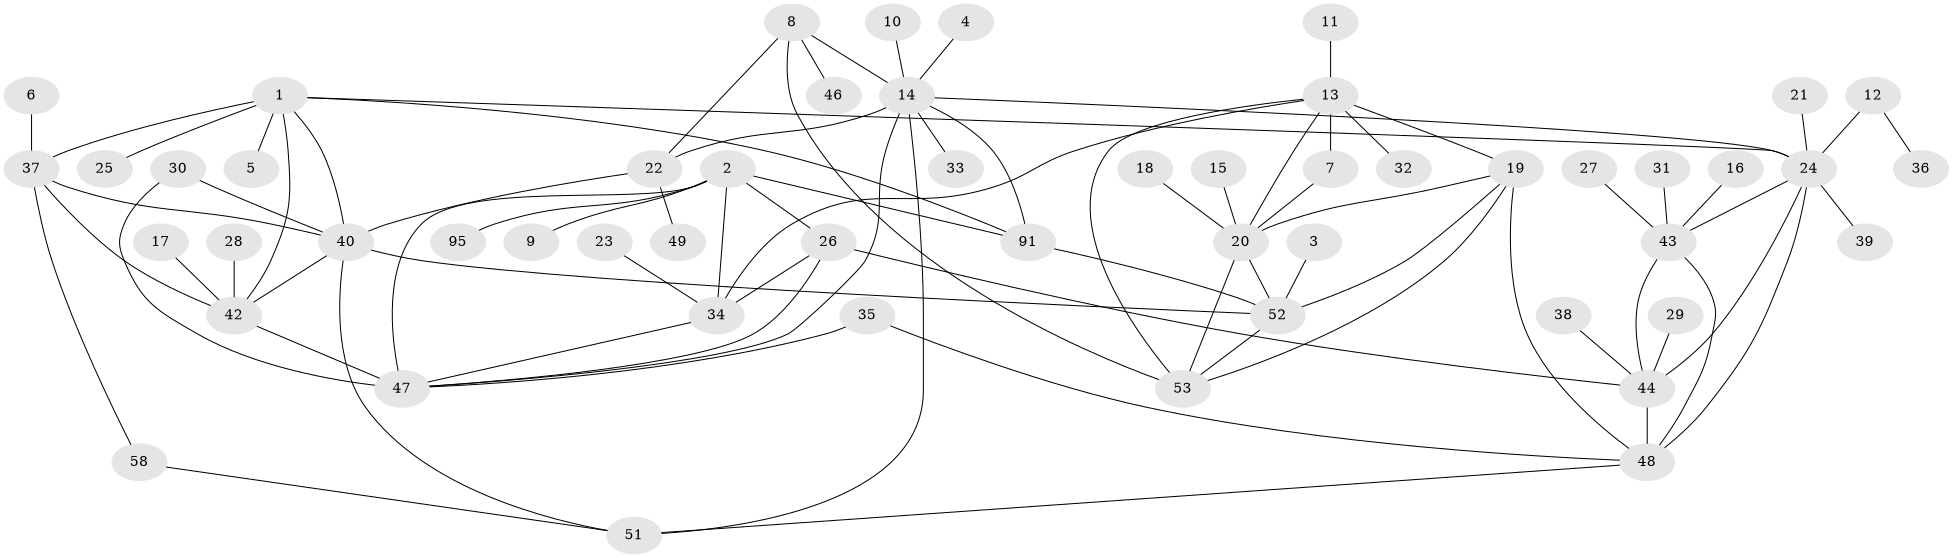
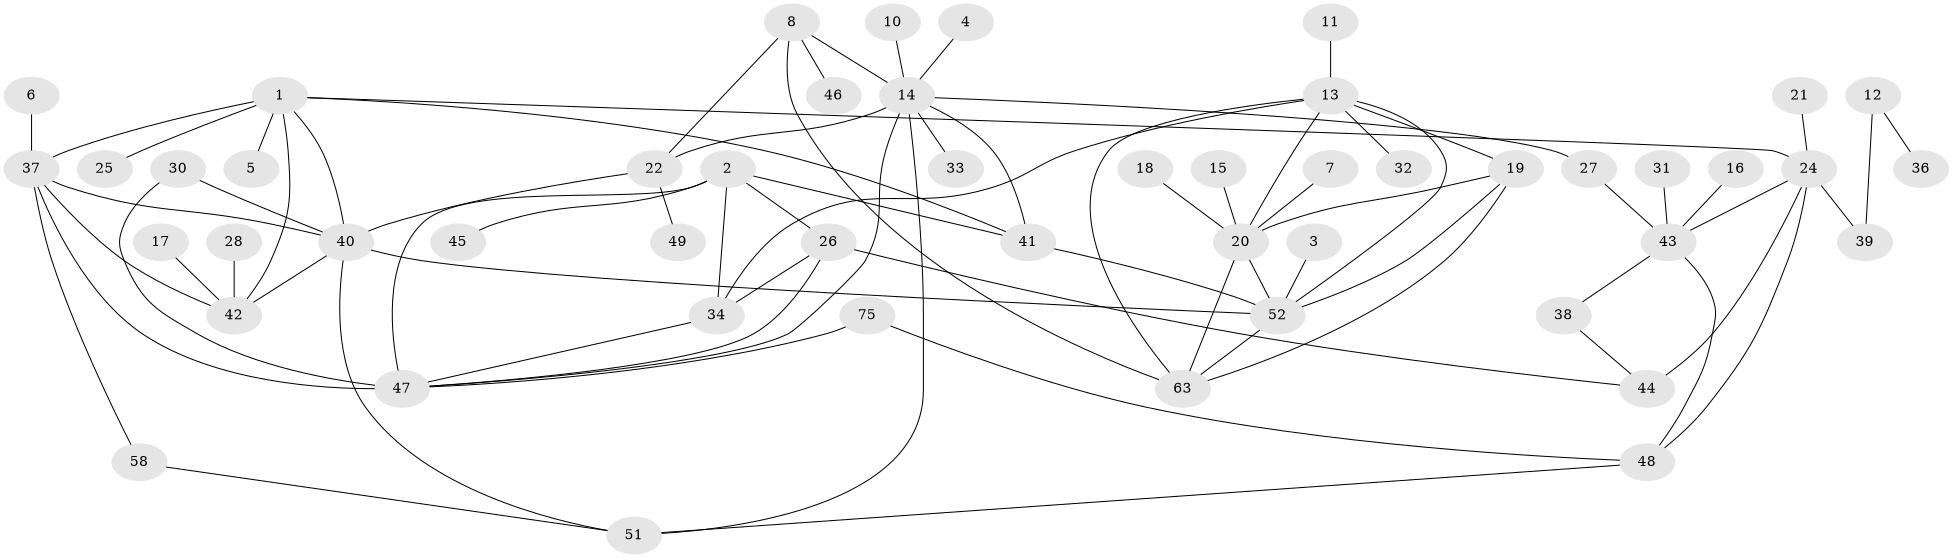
edge "14" -- "24": now "14" -- "27"
edge "13" -- "7": now "13" -- "52"
edge "12" -- "24": now "12" -- "39"
node "95": label "95" -> "45"
node "9": removed
node "23": removed
node "91": label "91" -> "41"
edge "43" -- "44": now "43" -- "38"
node "35": label "35" -> "75"
node "29": removed
edge "19" -- "48": removed
edge "42" -- "47": now "37" -- "47"
node "53": label "53" -> "63"
edge "44" -- "48": removed
